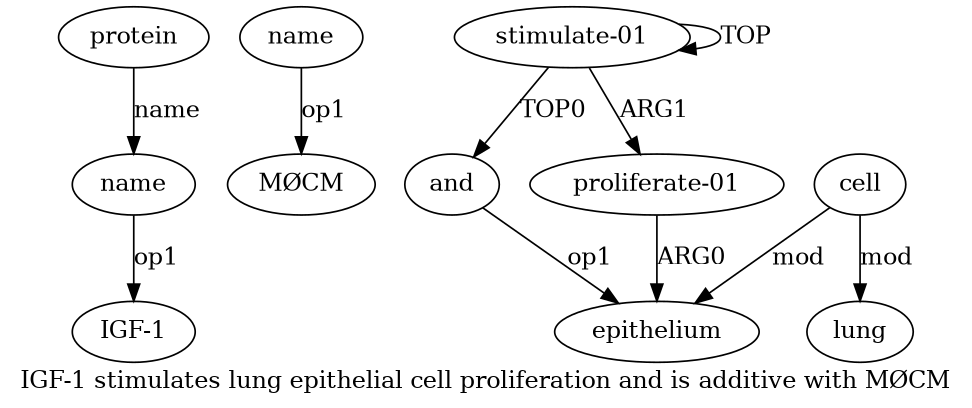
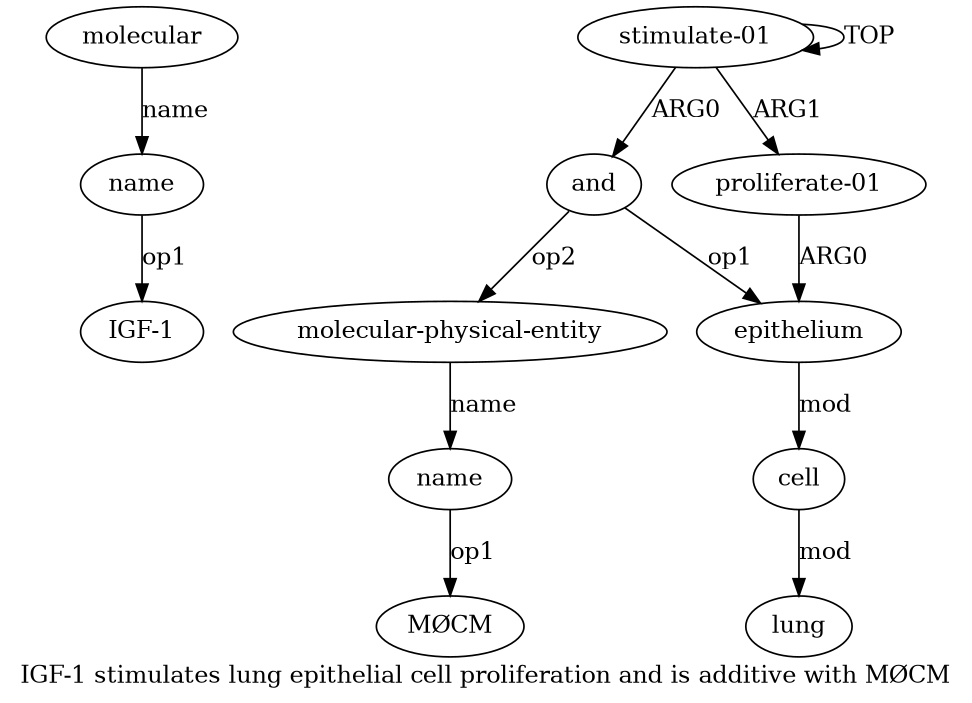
node "protein": label "protein" -> "molecular"
edge "stimulate-01" -> "and": label "TOP0" -> "ARG0"
edge "cell" -> "epithelium": reversed
node "molecular-physical-entity": added
